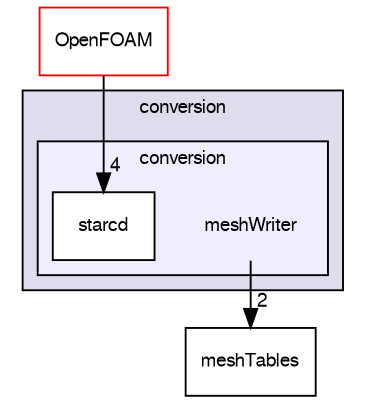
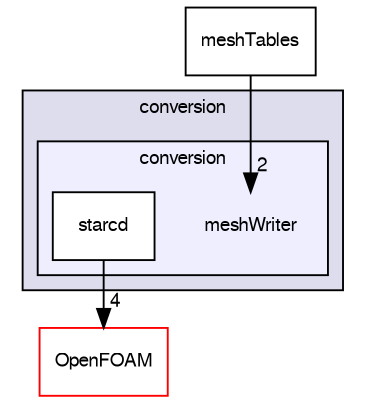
edge "OpenFOAM" -> "starcd": reversed
edge "meshWriter" -> "meshTables": reversed
